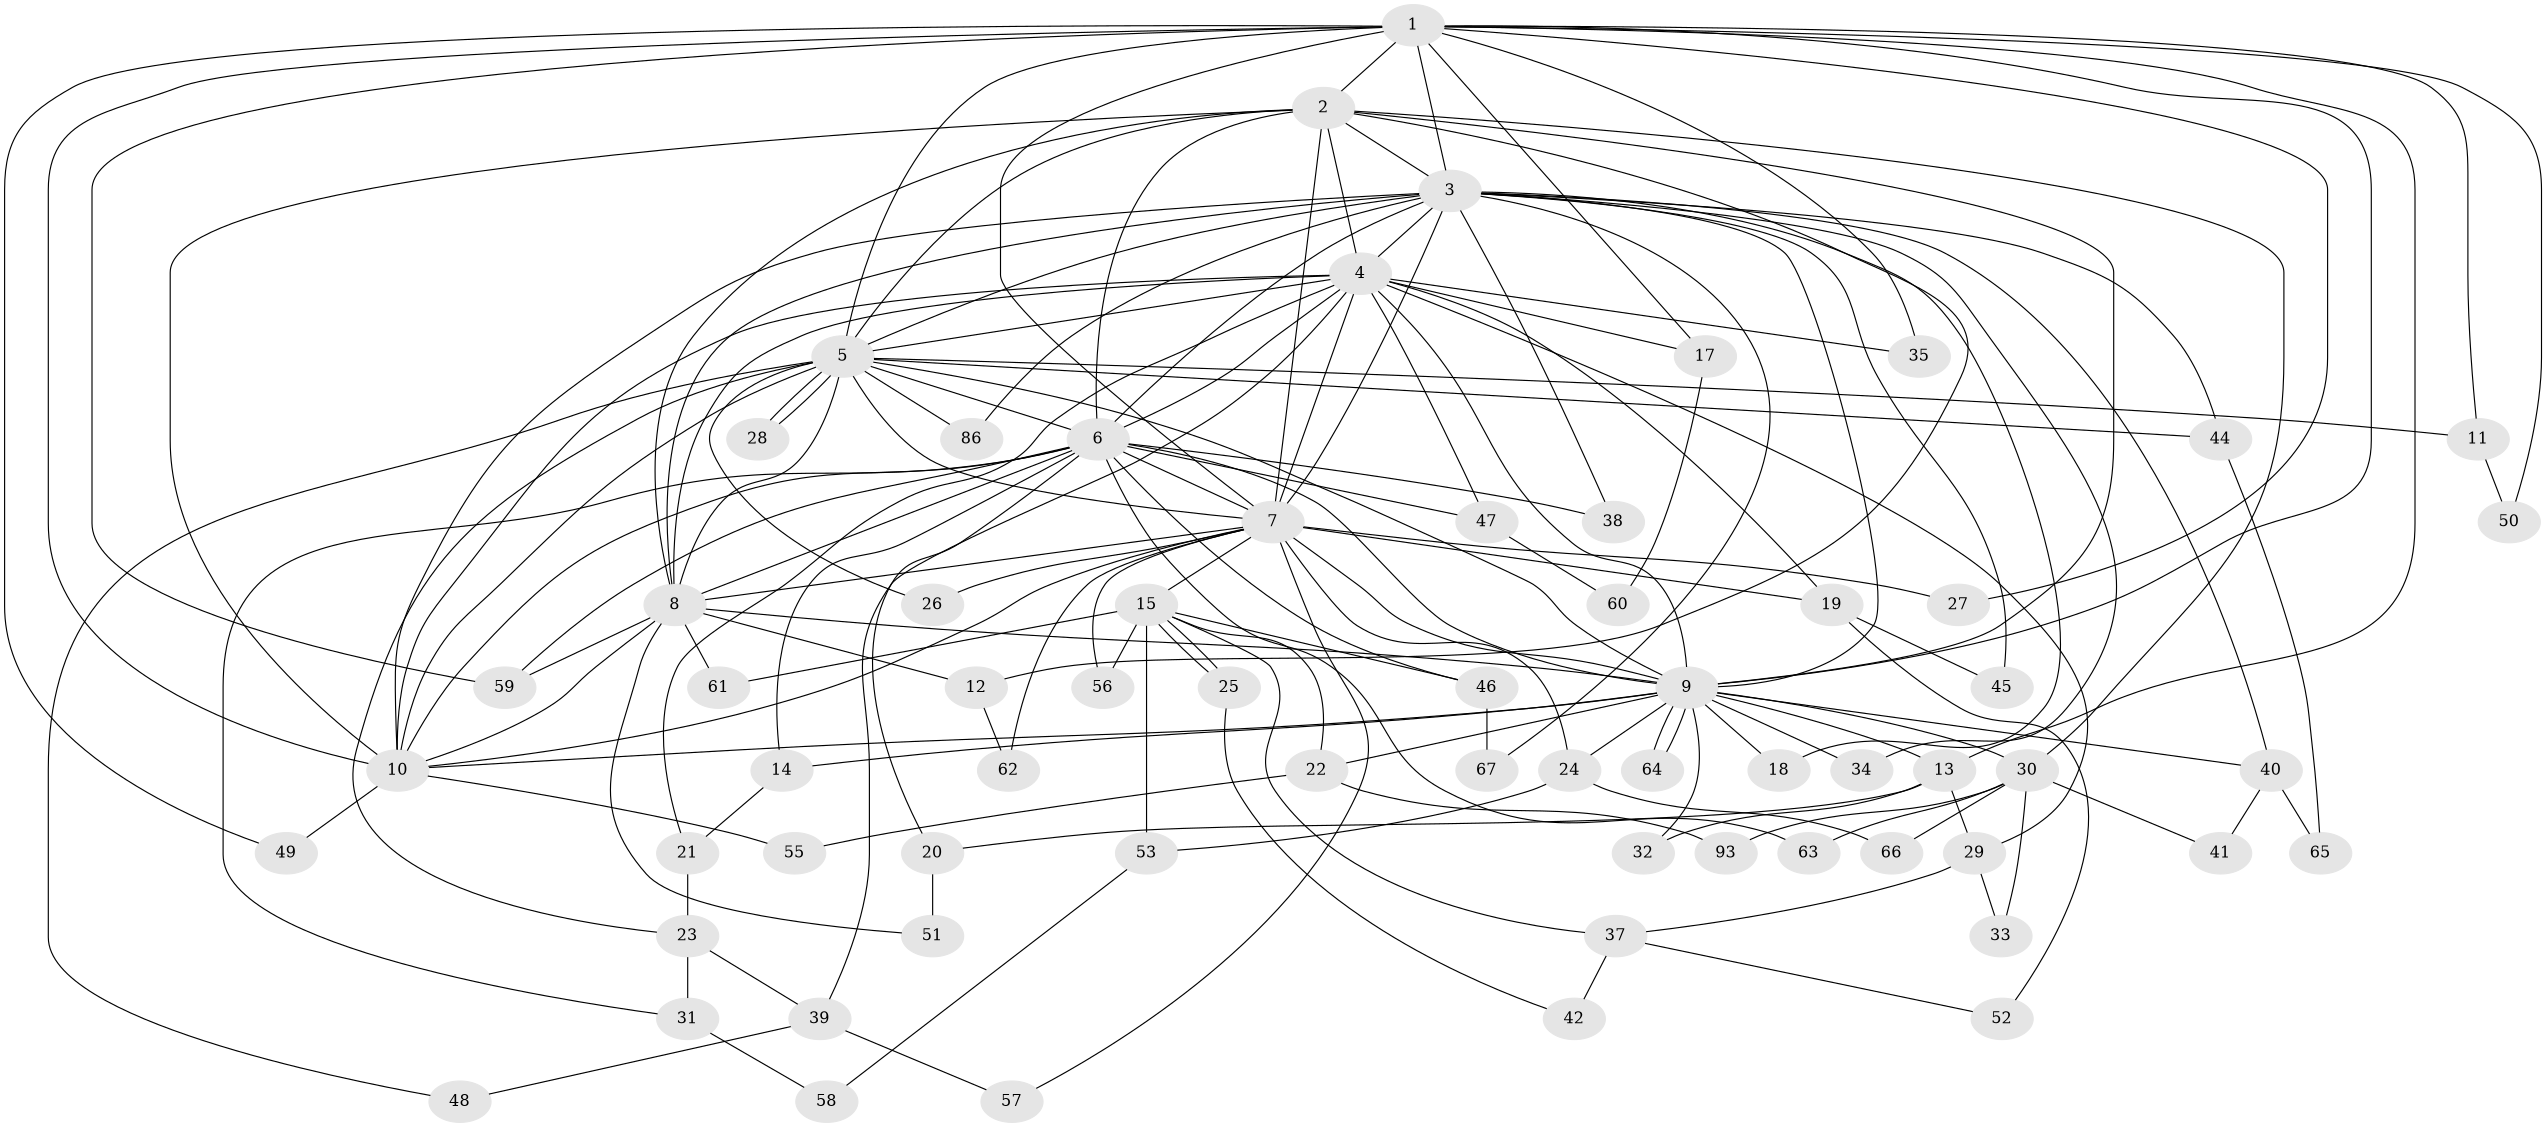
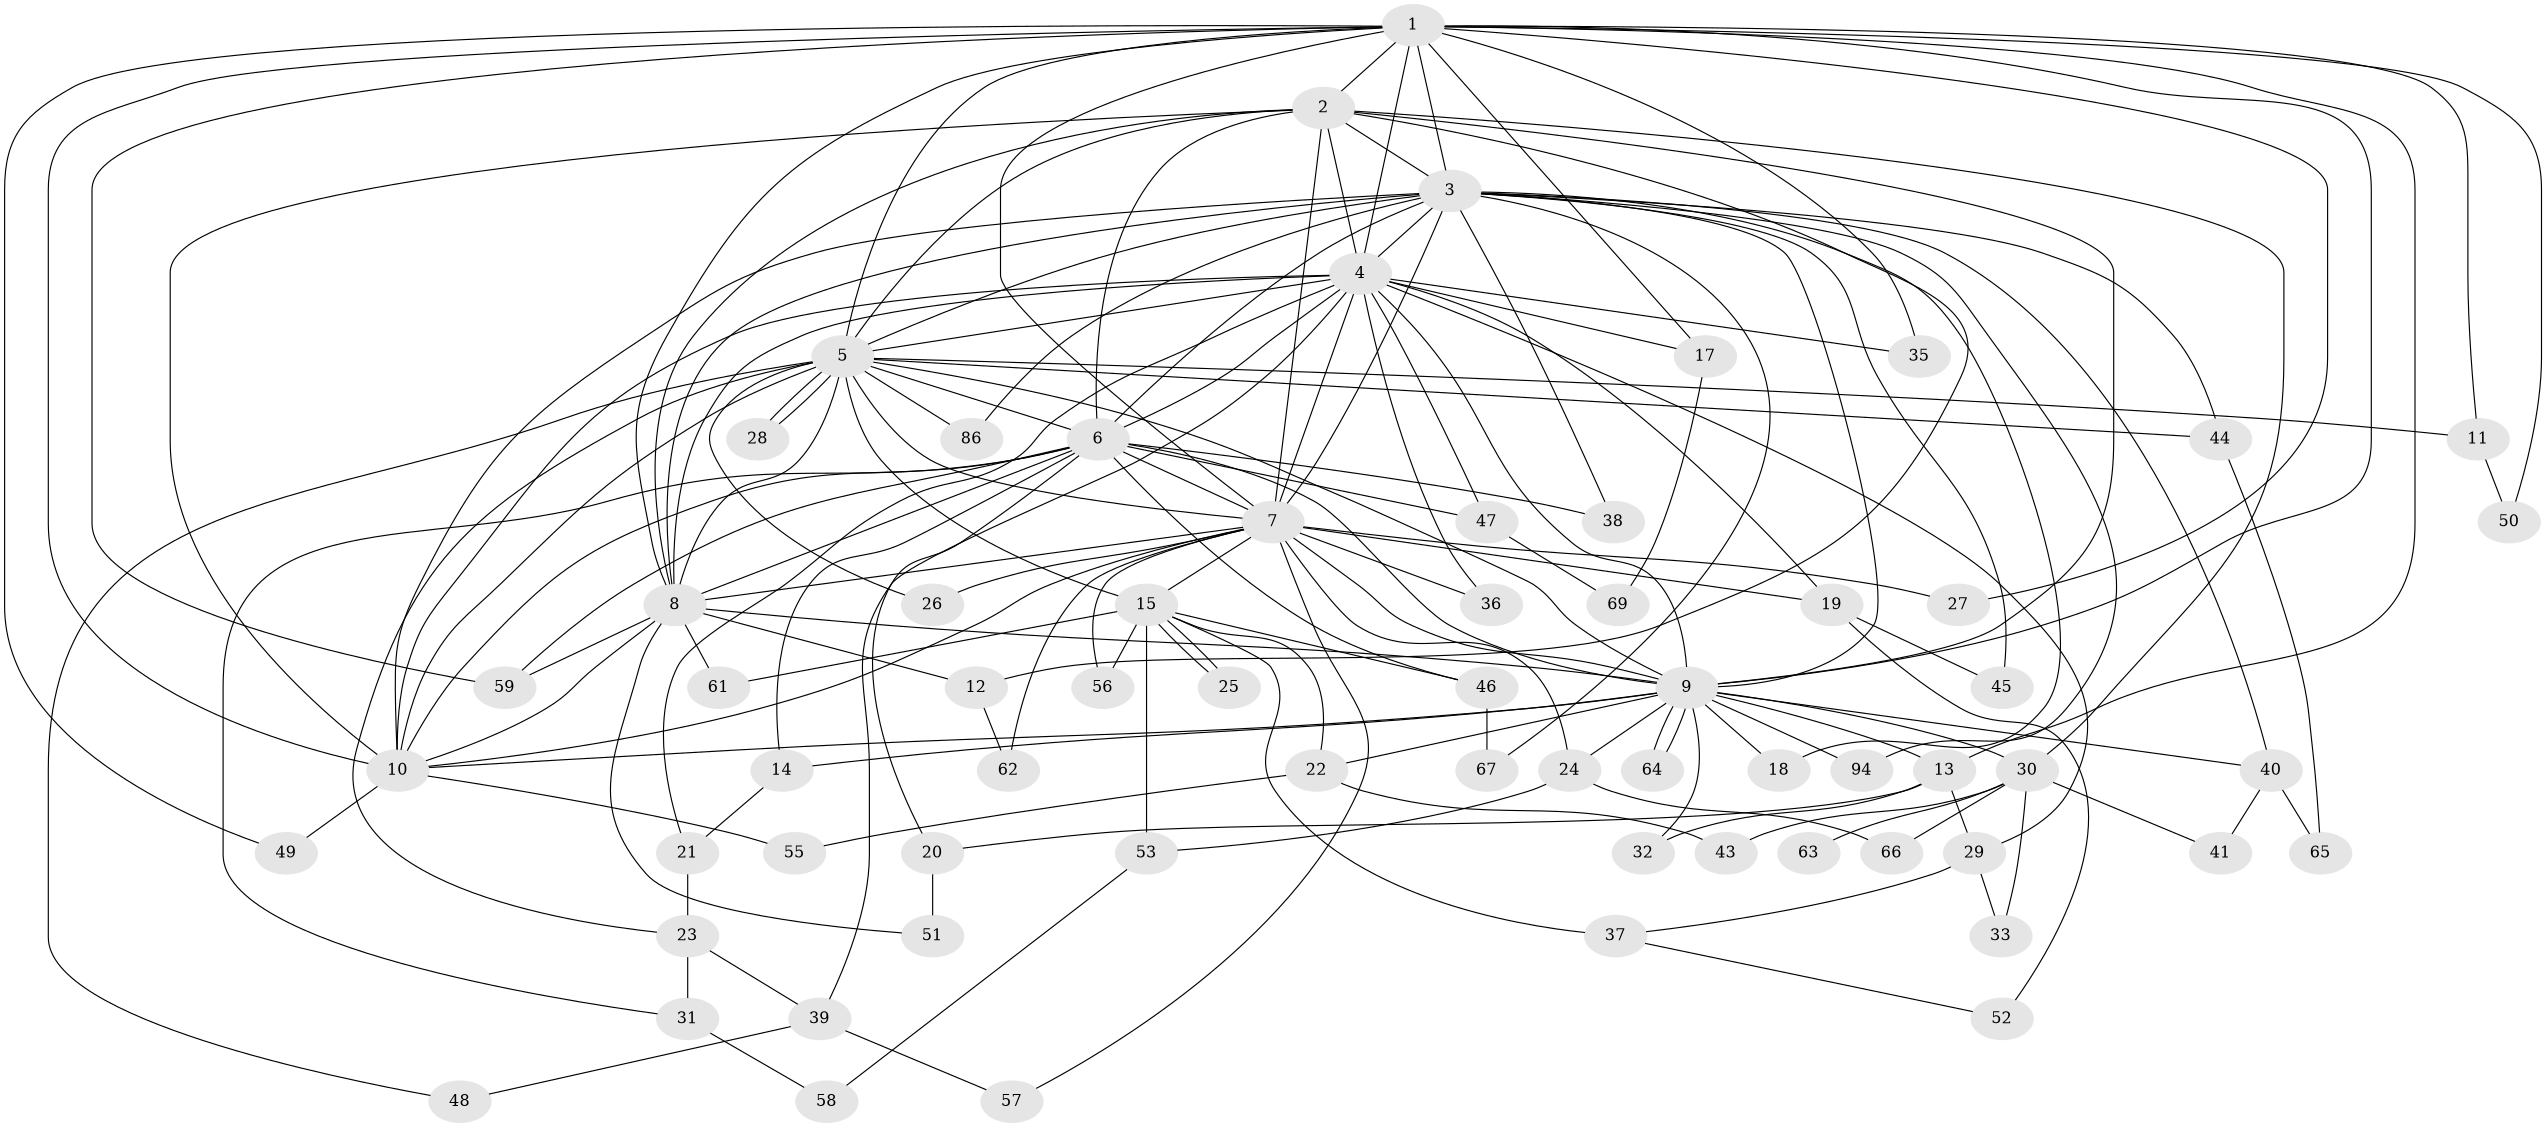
edge "1" -- "8": added
edge "1" -- "4": added
edge "5" -- "15": added
node "36": added
node "60": label "60" -> "69"
edge "6" -- "63": removed
node "34": label "34" -> "94"
node "93": label "93" -> "43"
node "42": removed
